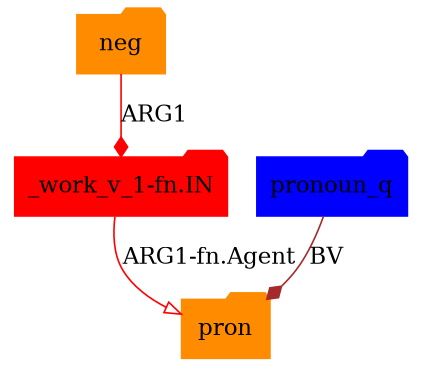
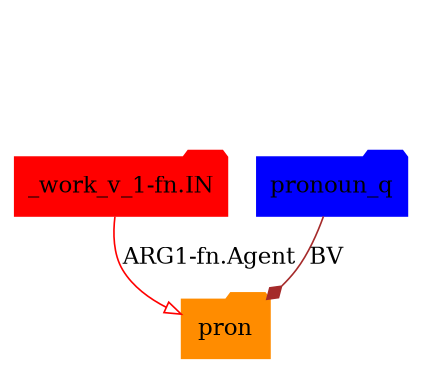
node "neg": removed
